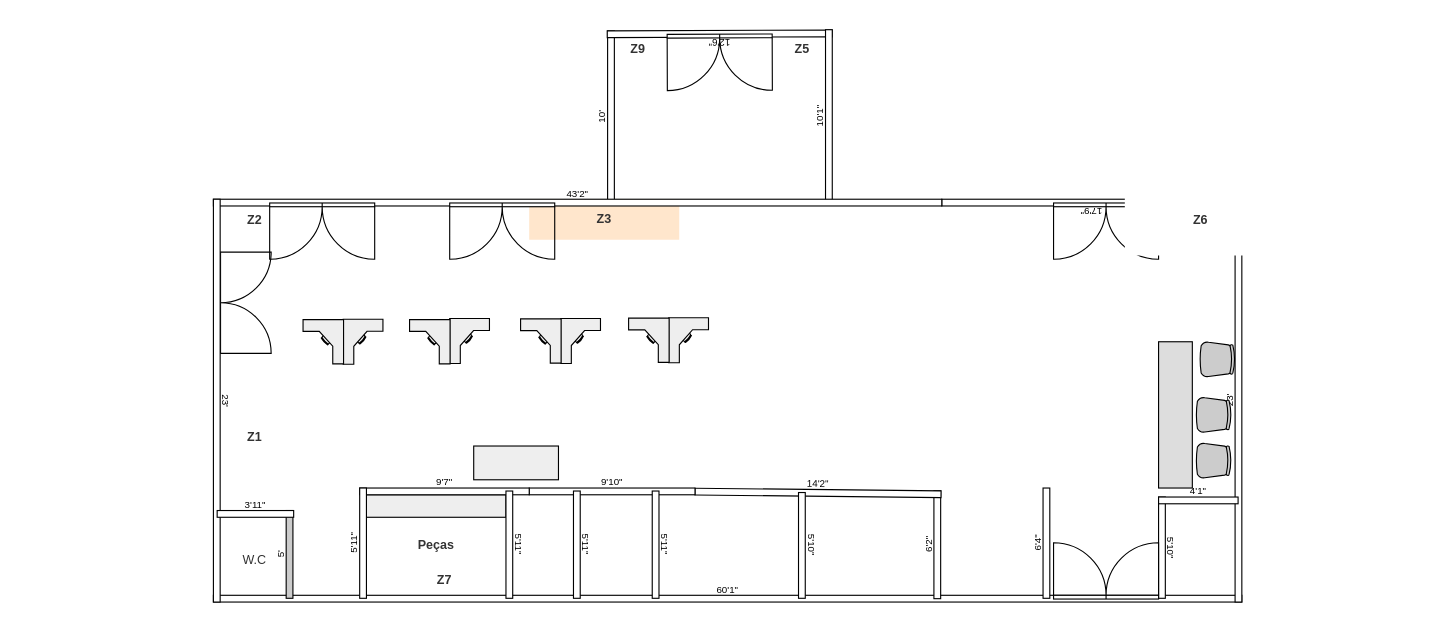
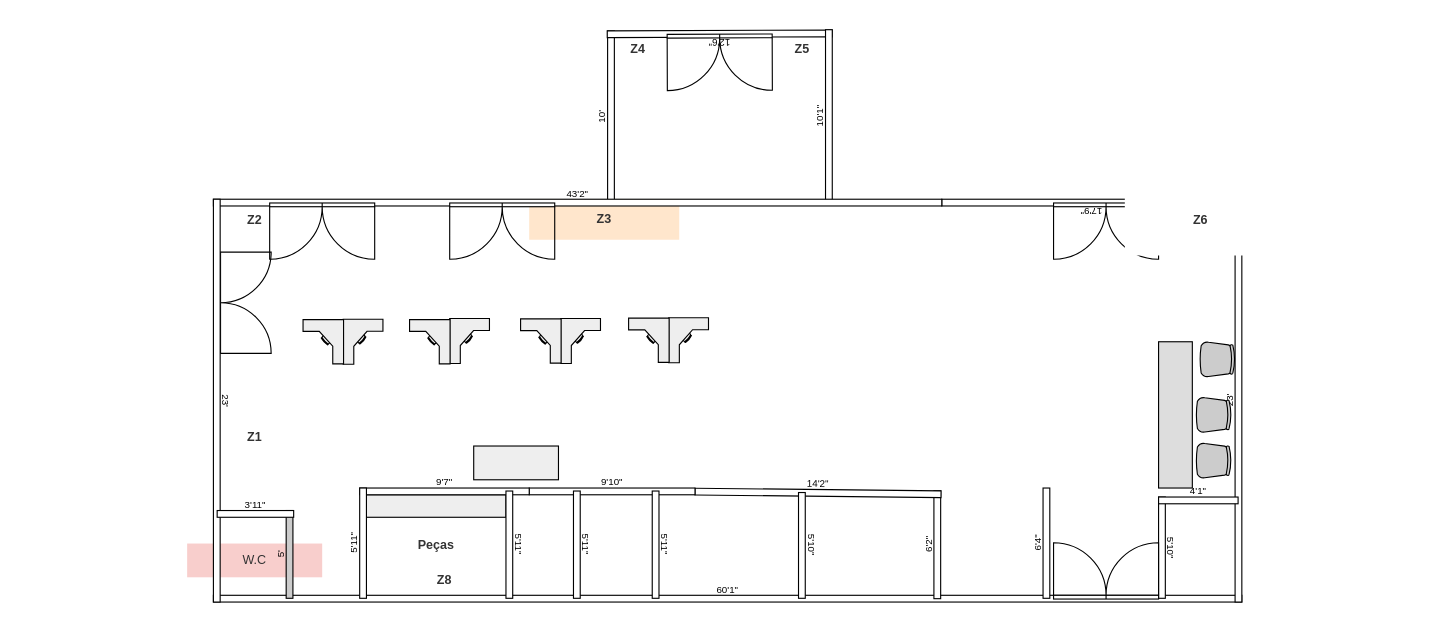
node "Z9": label "Z9" -> "Z4"
node "W.C": fillcolor #ffffff -> #f8cecc
node "Z7": label "Z7" -> "Z8"
